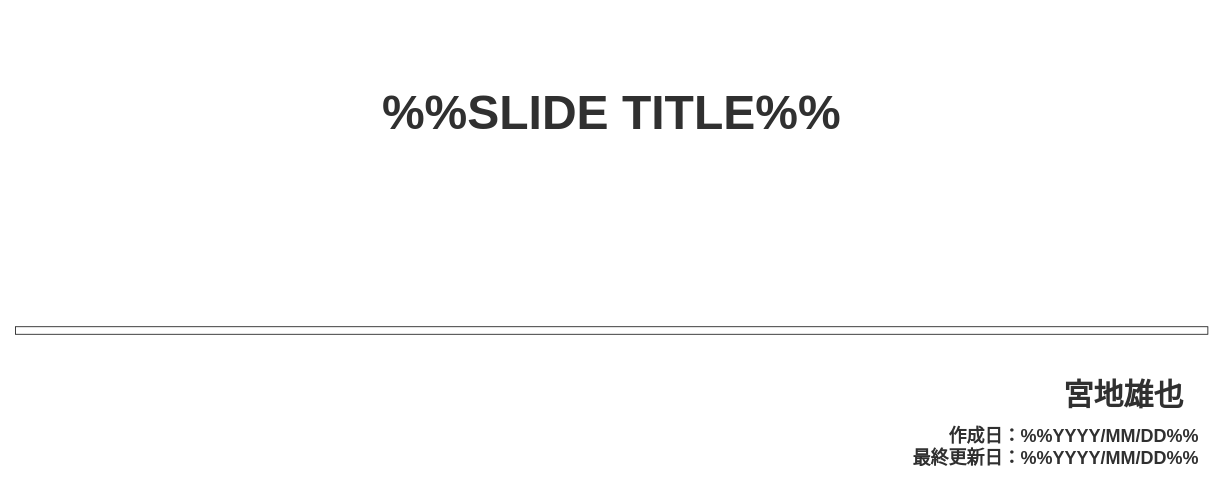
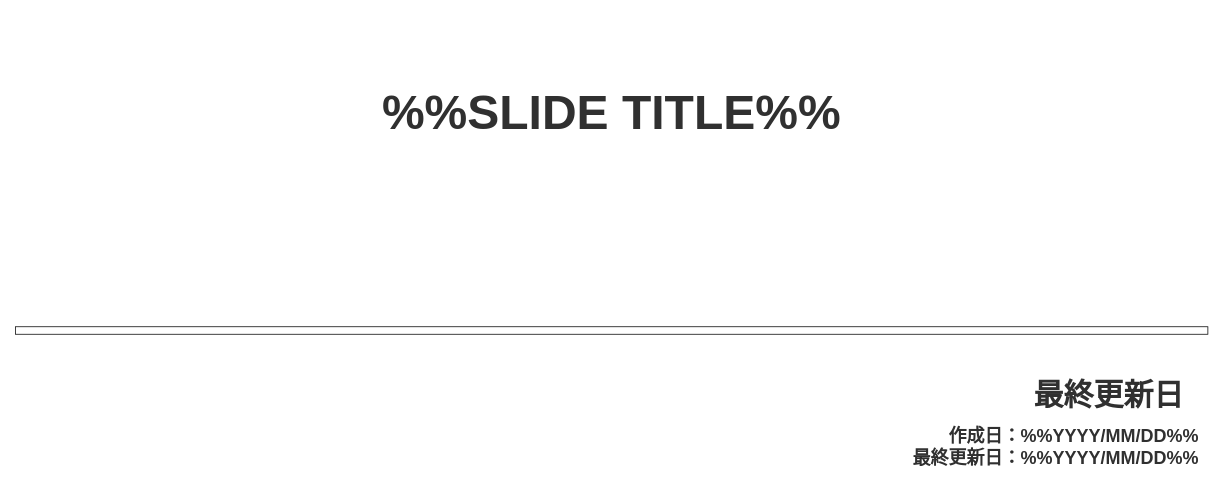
node "宮地雄也": label "宮地雄也" -> "最終更新日"
